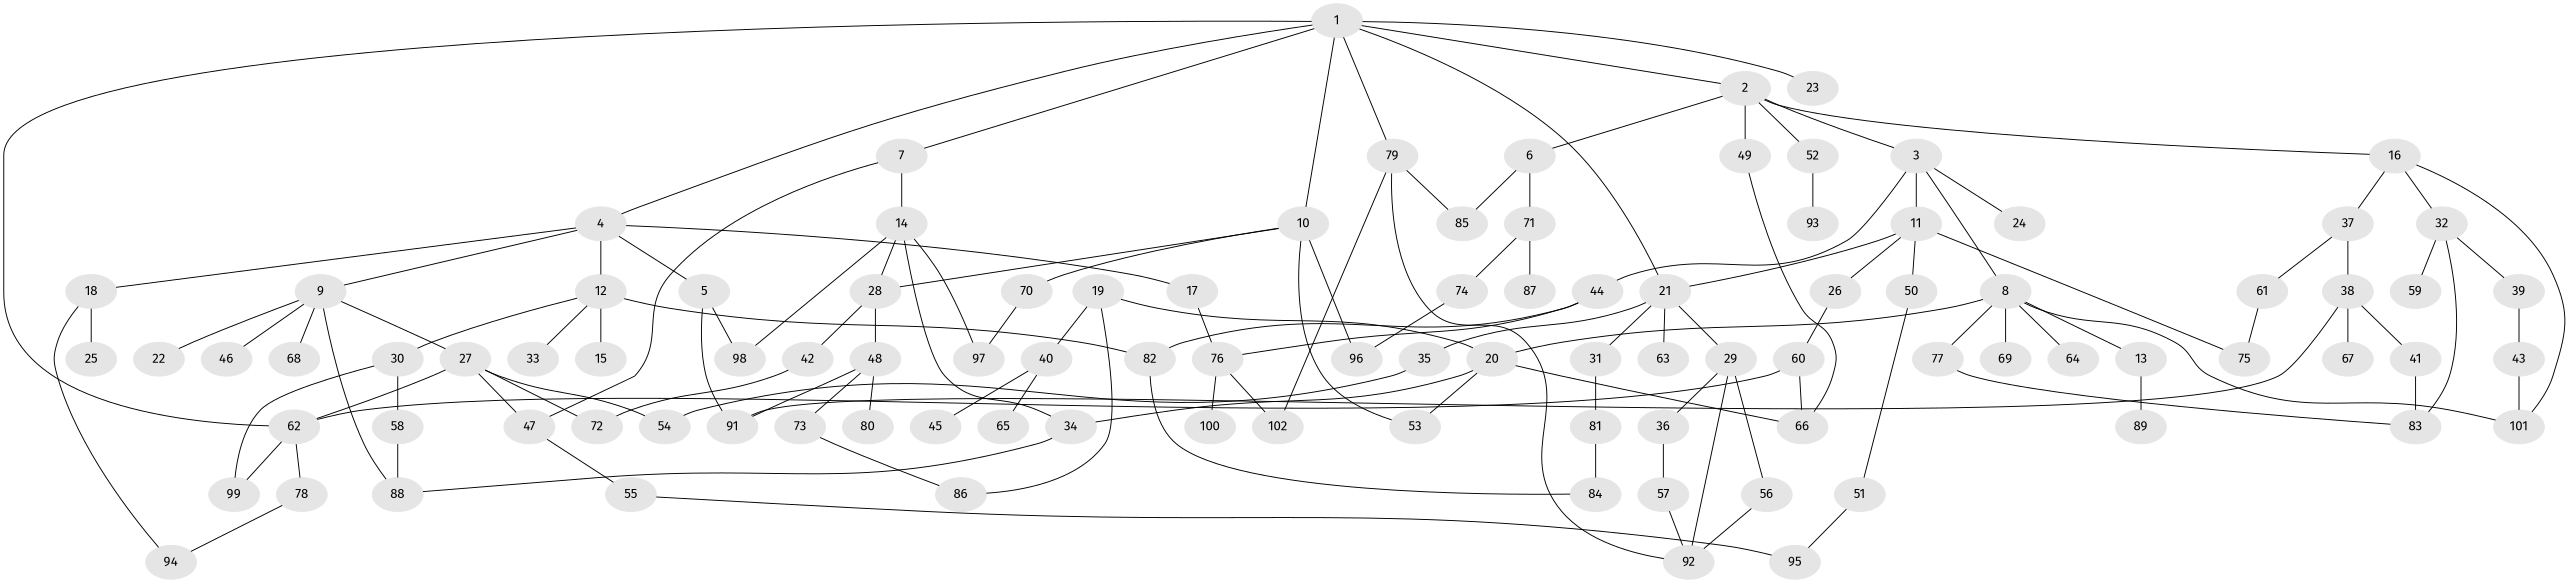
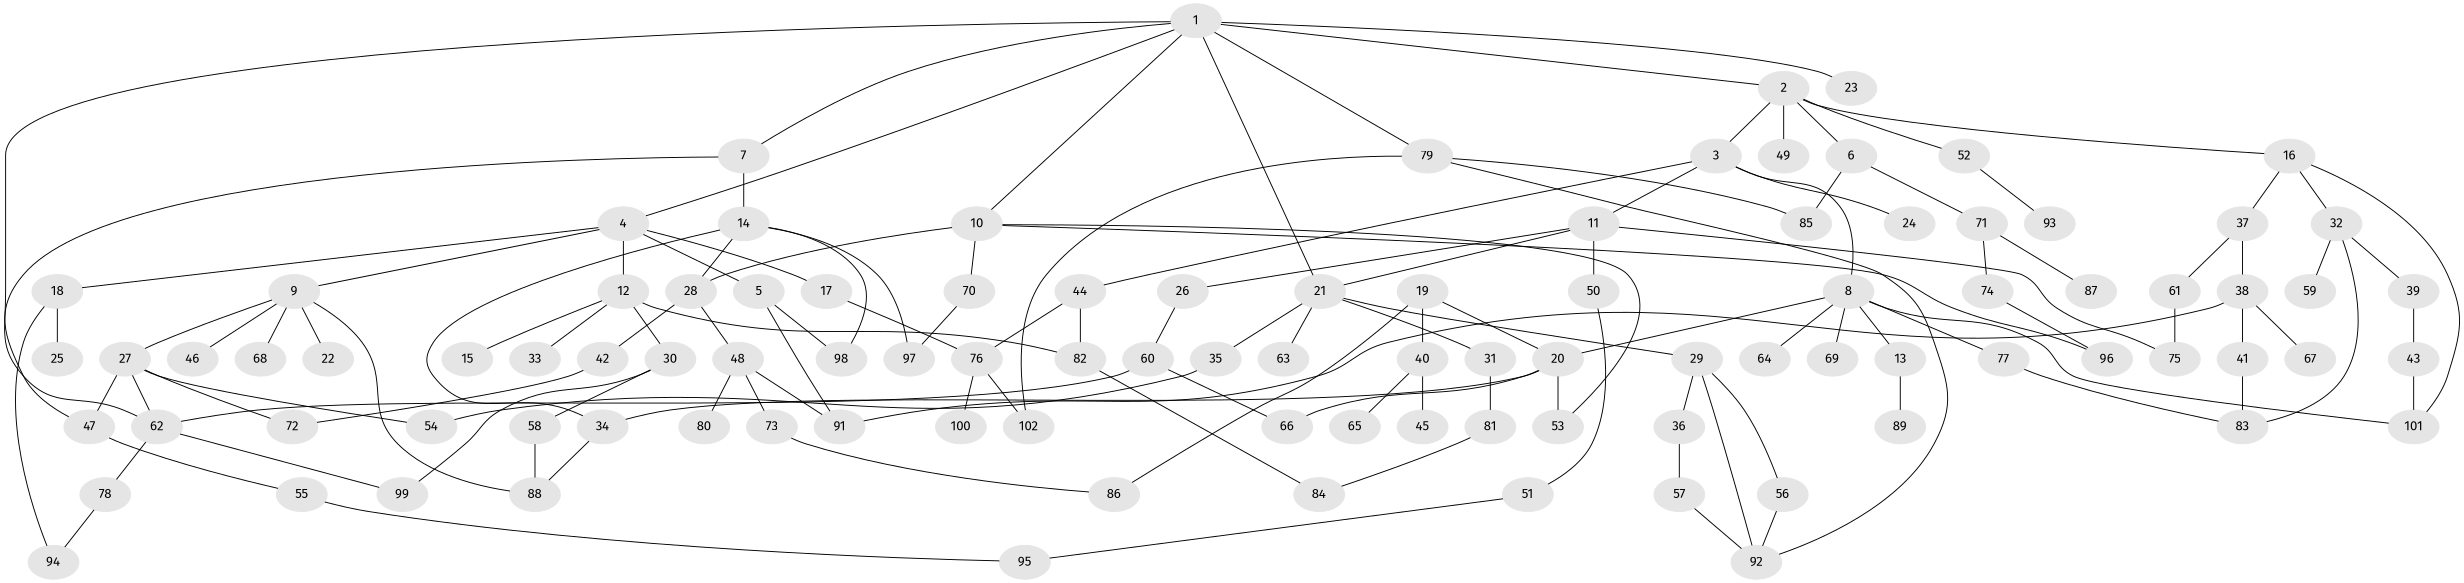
edge "49" -- "66": removed
